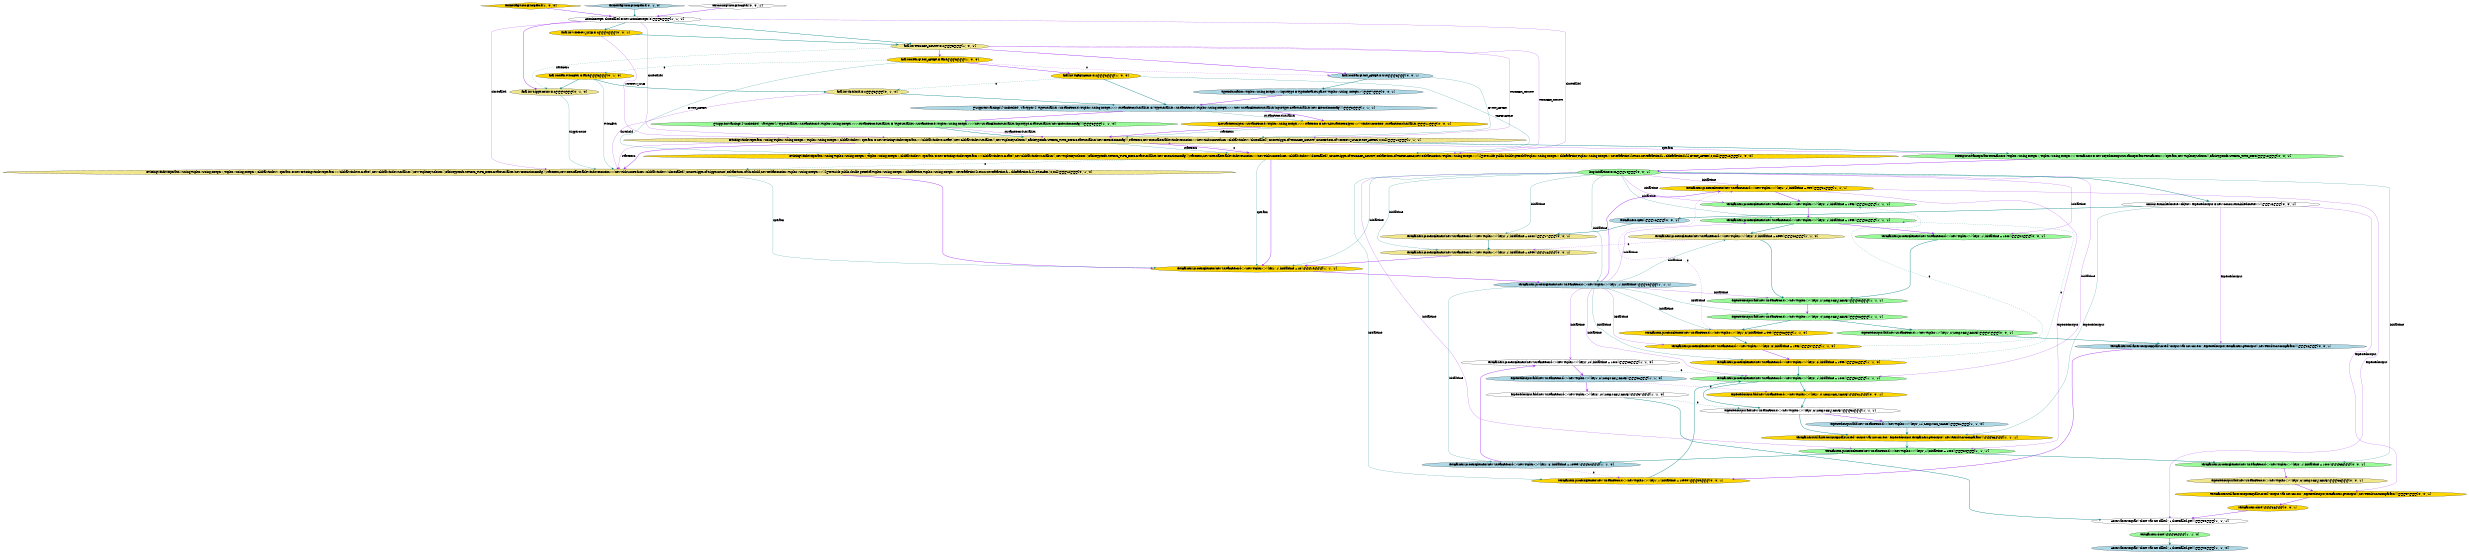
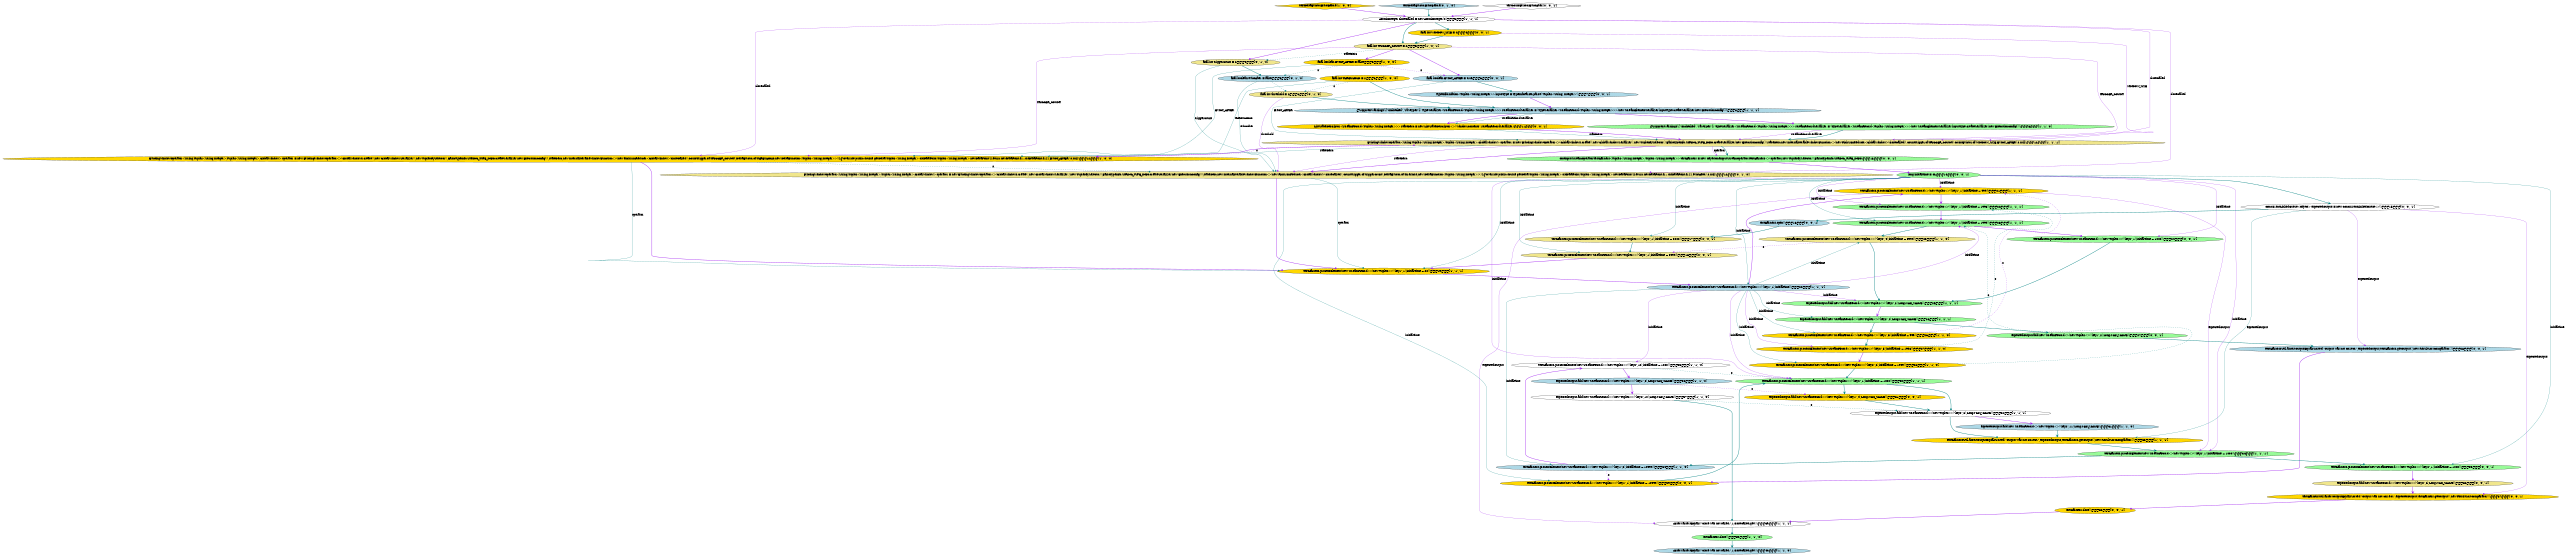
edge "final boolean EVICT_AFTER = false@@@5@@@['1', '0', '0']" -> "final int THRESHOLD = 2@@@6@@@['1', '0', '0']": removed
node "final boolean evictAfter = false@@@5@@@['0', '1', '0']": fillcolor gold -> lightblue
edge "final boolean evictAfter = false@@@5@@@['0', '1', '0']" -> "final int triggerCount = 2@@@4@@@['0', '1', '0']": reversed
edge "final boolean evictAfter = false@@@5@@@['0', '1', '0']" -> "final int threshold = 2@@@6@@@['0', '1', '0']": style bold -> dashed
